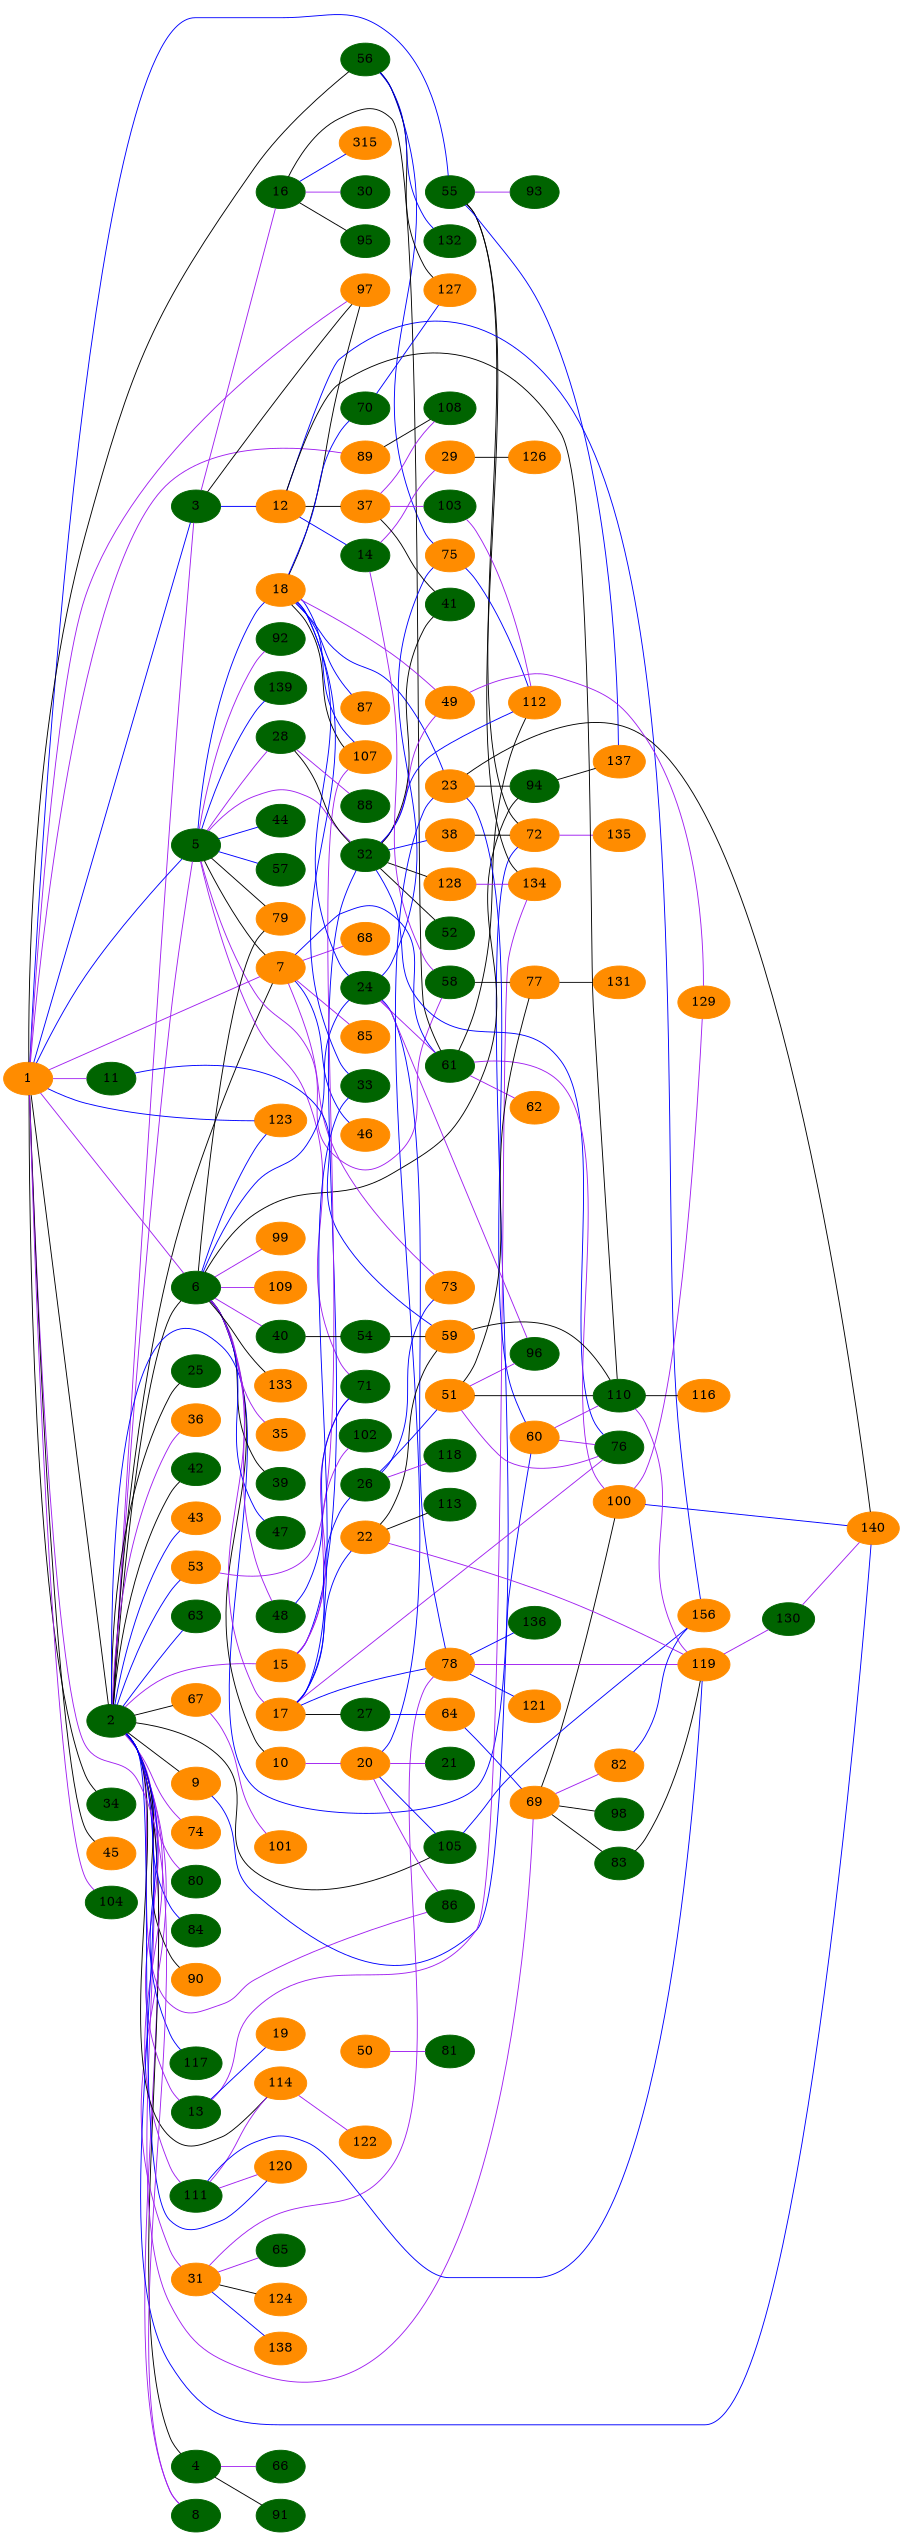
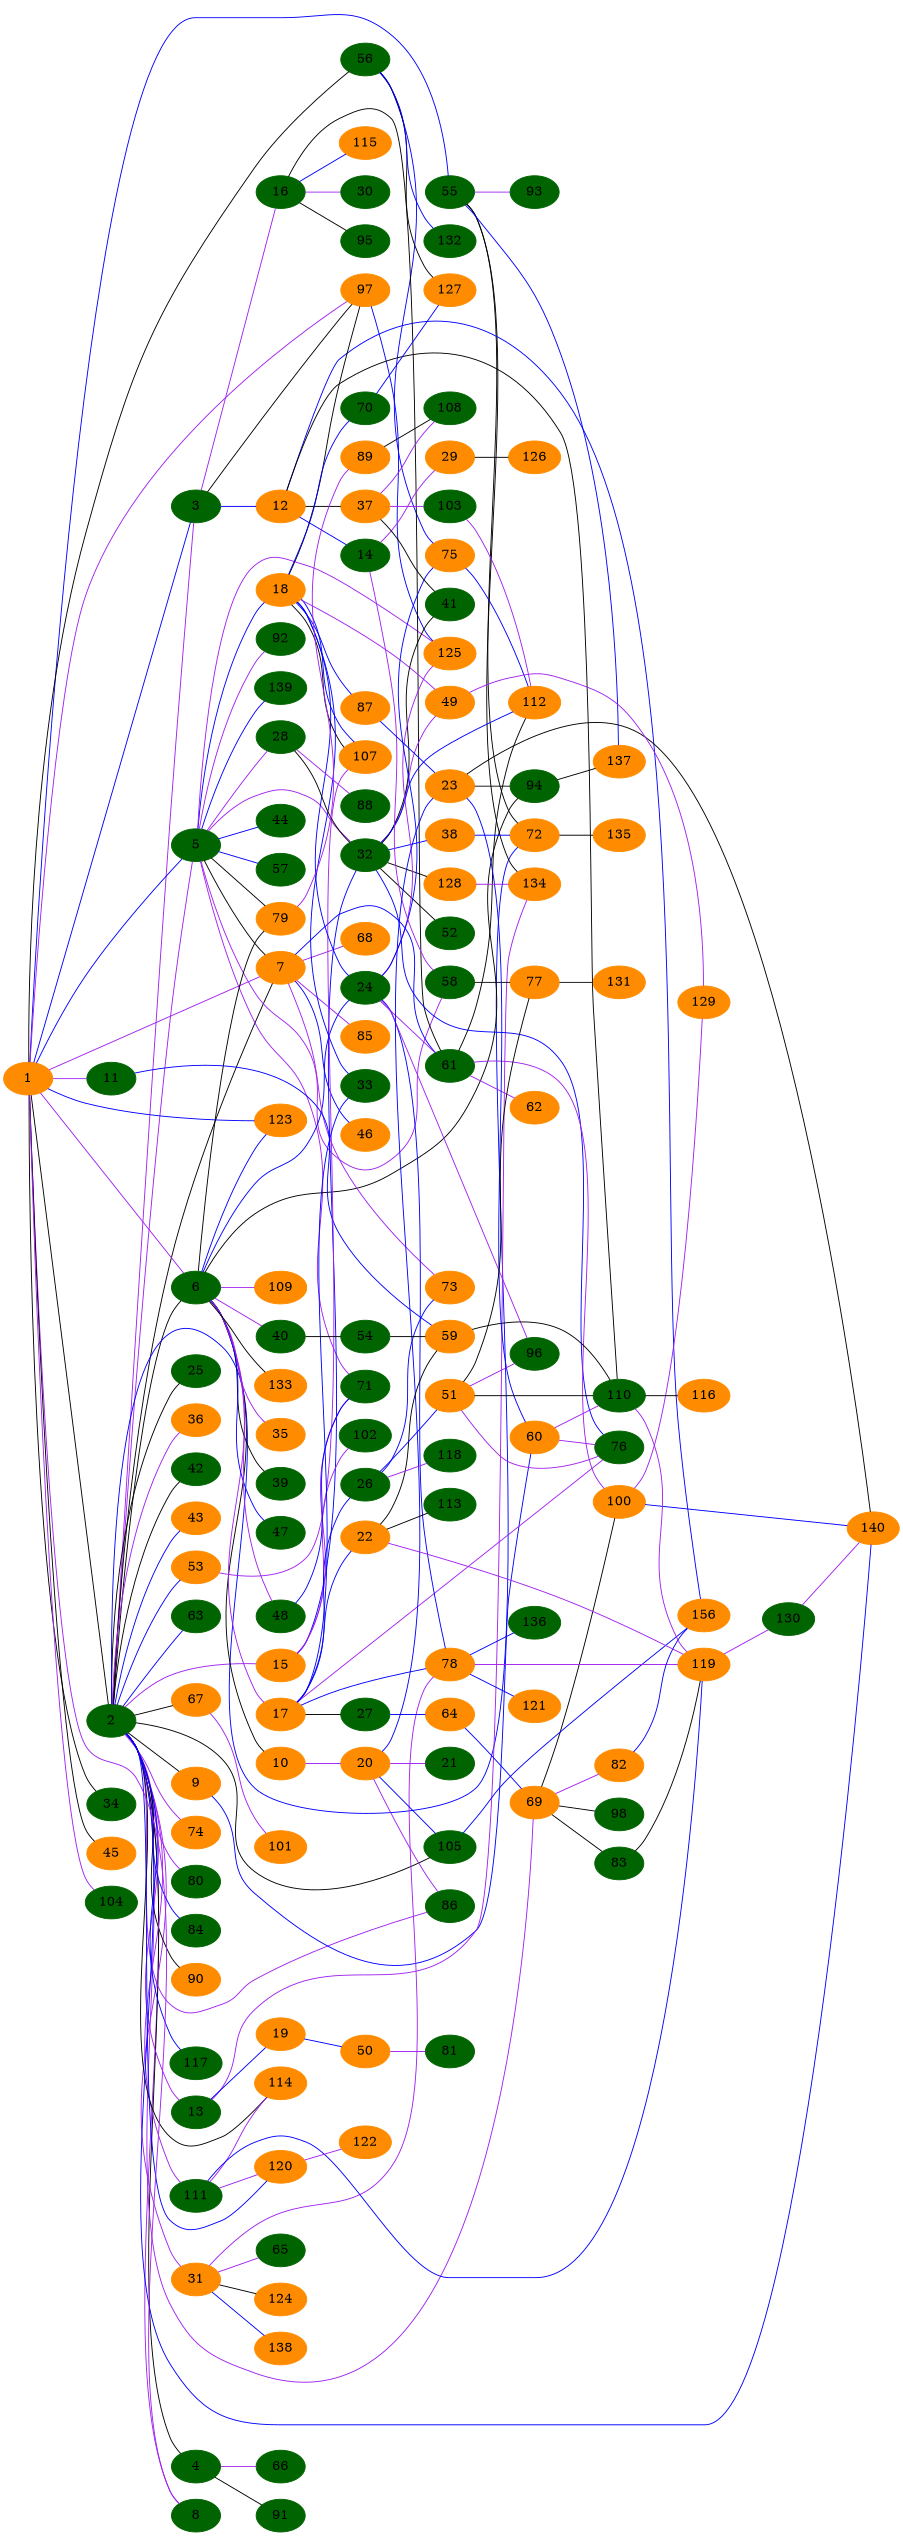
node "315": label "315" -> "115"
node "125": added
edge "89" -- "1": now "89" -- "79"
edge "18" -- "23": now "87" -- "23"
edge "38" -- "72": color black -> blue
edge "72" -- "135": color purple -> black
node "99": removed
edge "19" -- "50": added
edge "114" -- "122": now "120" -- "122"
